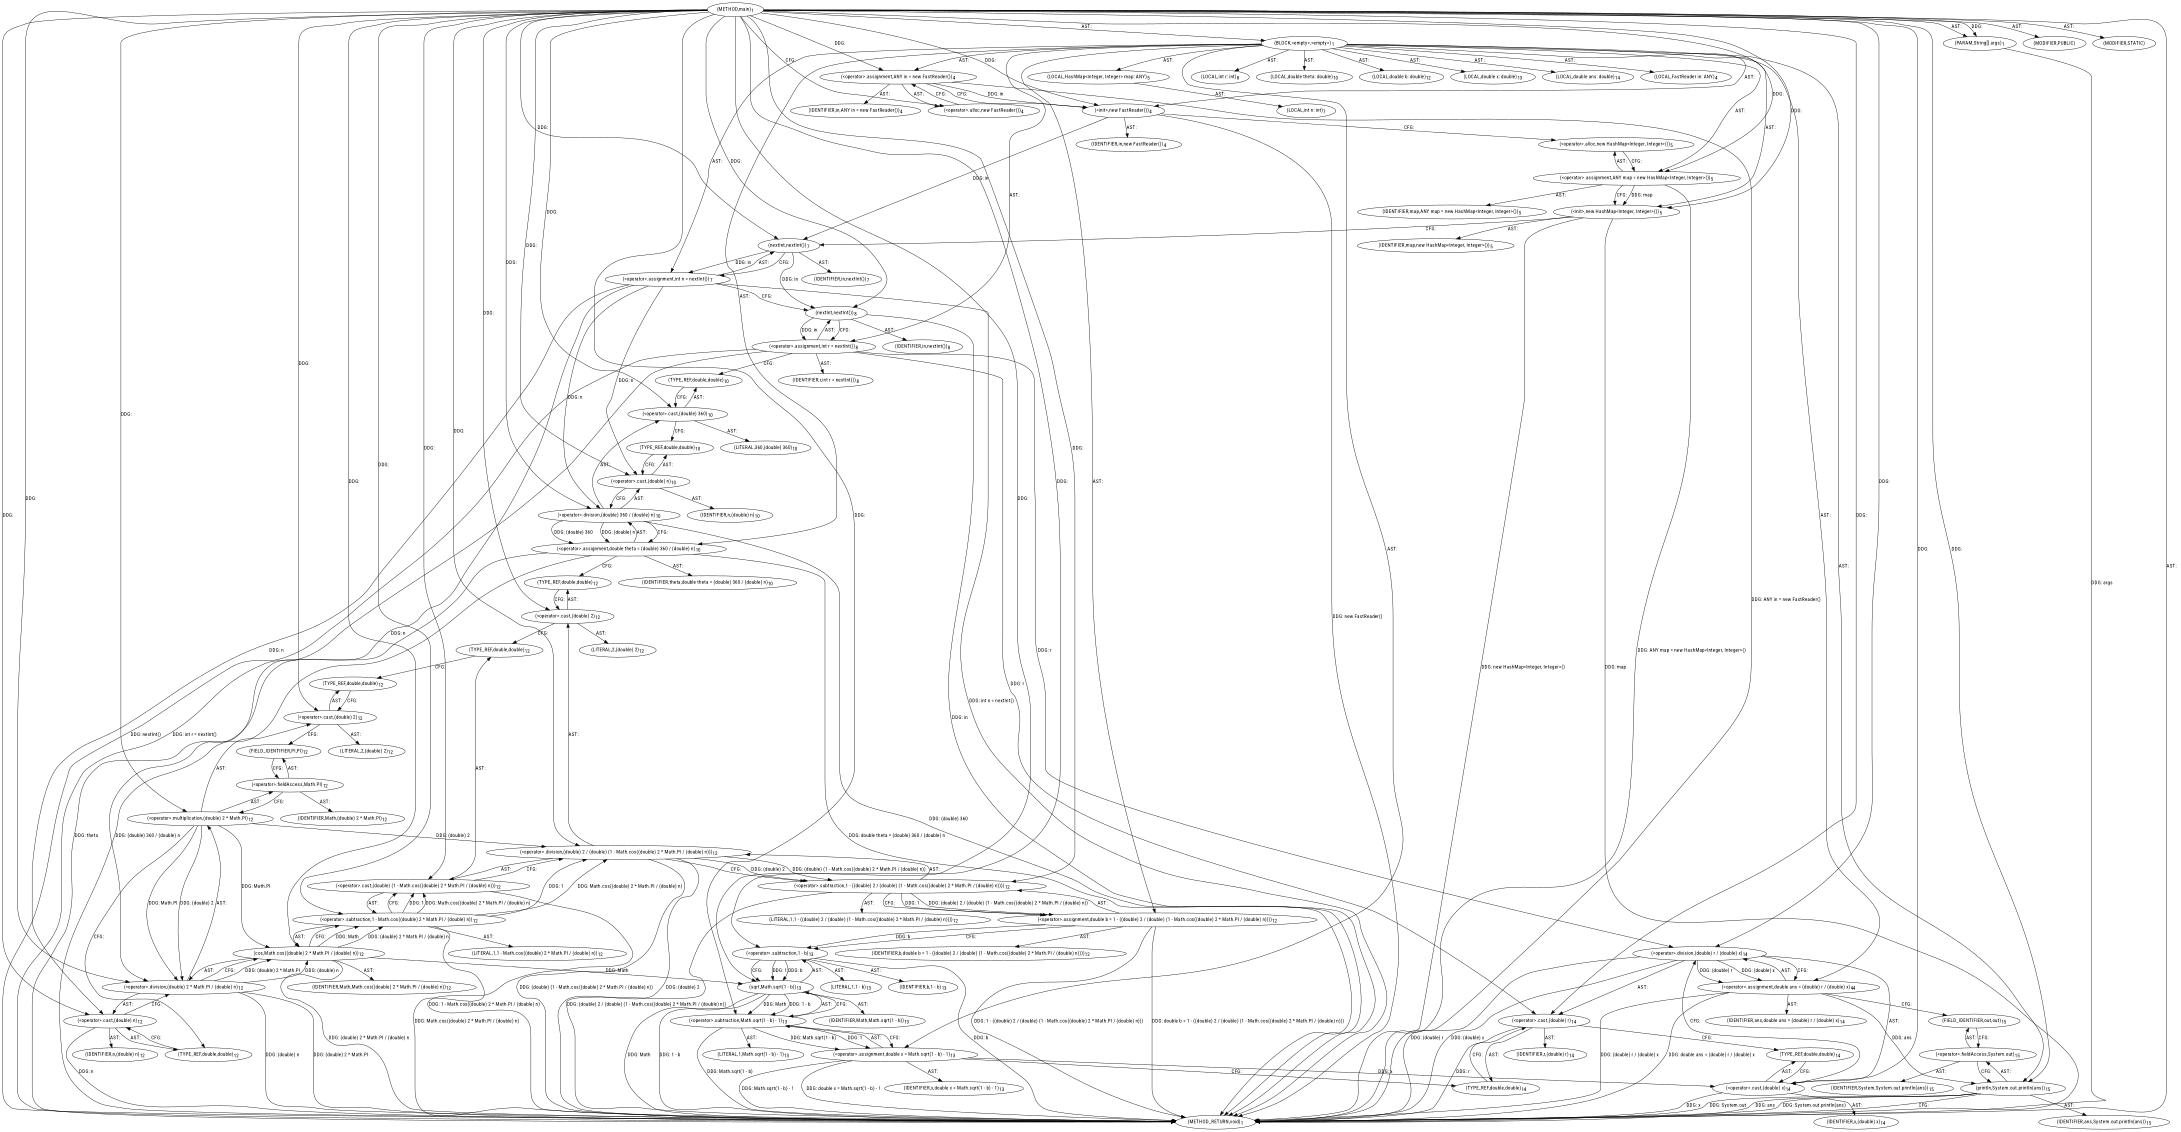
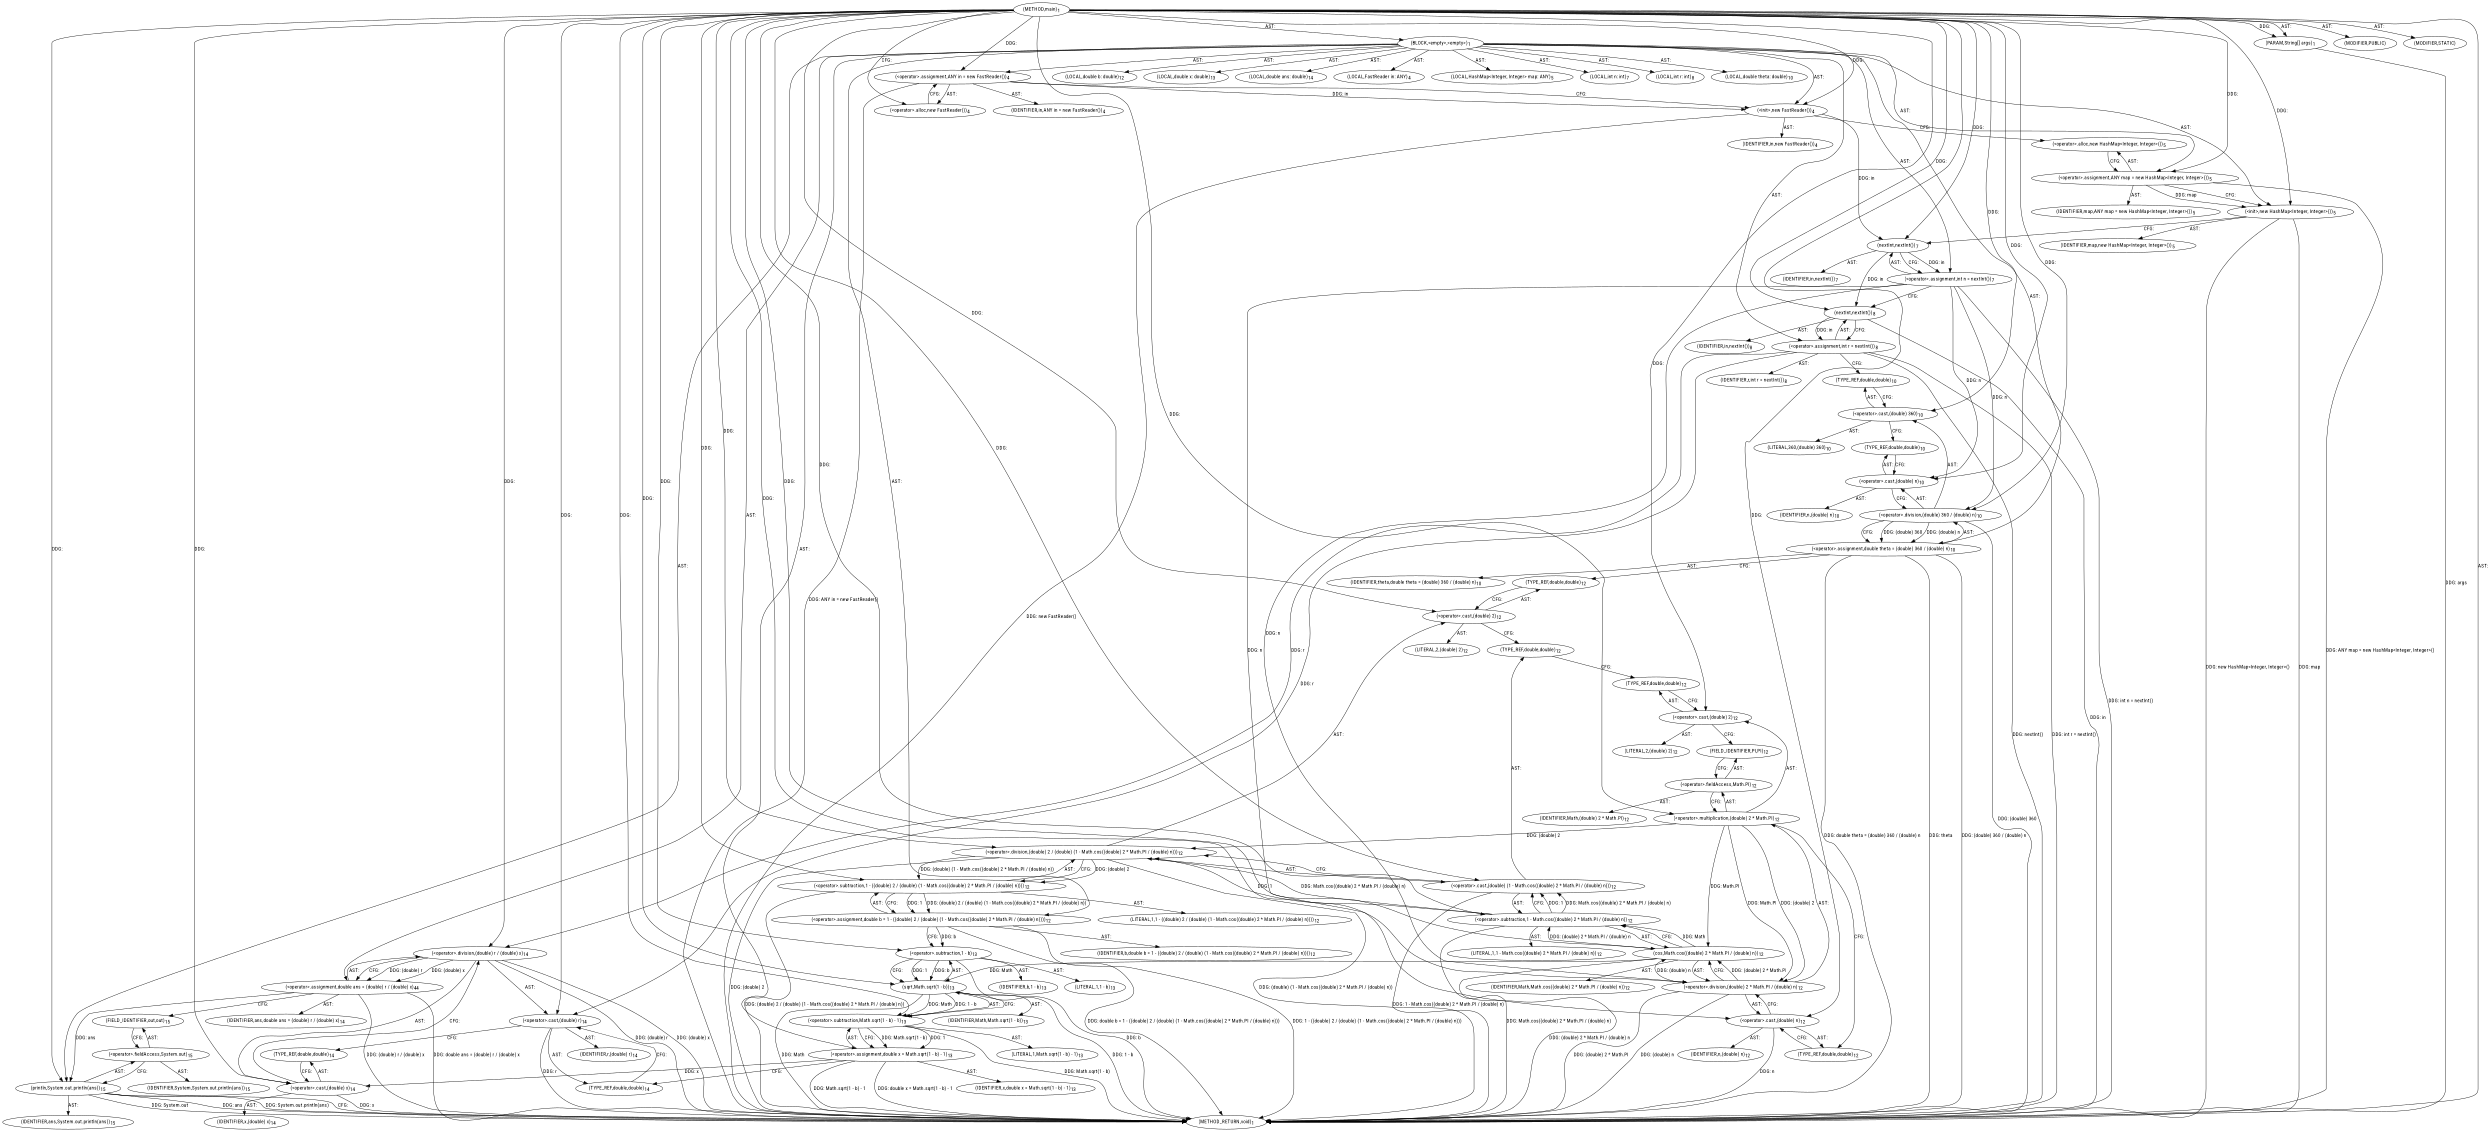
edge "(LOCAL,HashMap<Integer, Integer> map: ANY)" -> "(LOCAL,int n: int)": now "(BLOCK,<empty>,<empty>)" -> "(LOCAL,int n: int)"
